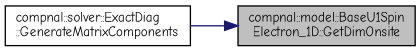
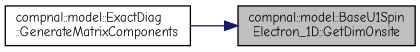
node "compnal::solver::ExactDiag ::GenerateMatrixComponents": label "compnal::solver::ExactDiag ::GenerateMatrixComponents" -> "compnal::model::ExactDiag ::GenerateMatrixComponents"
